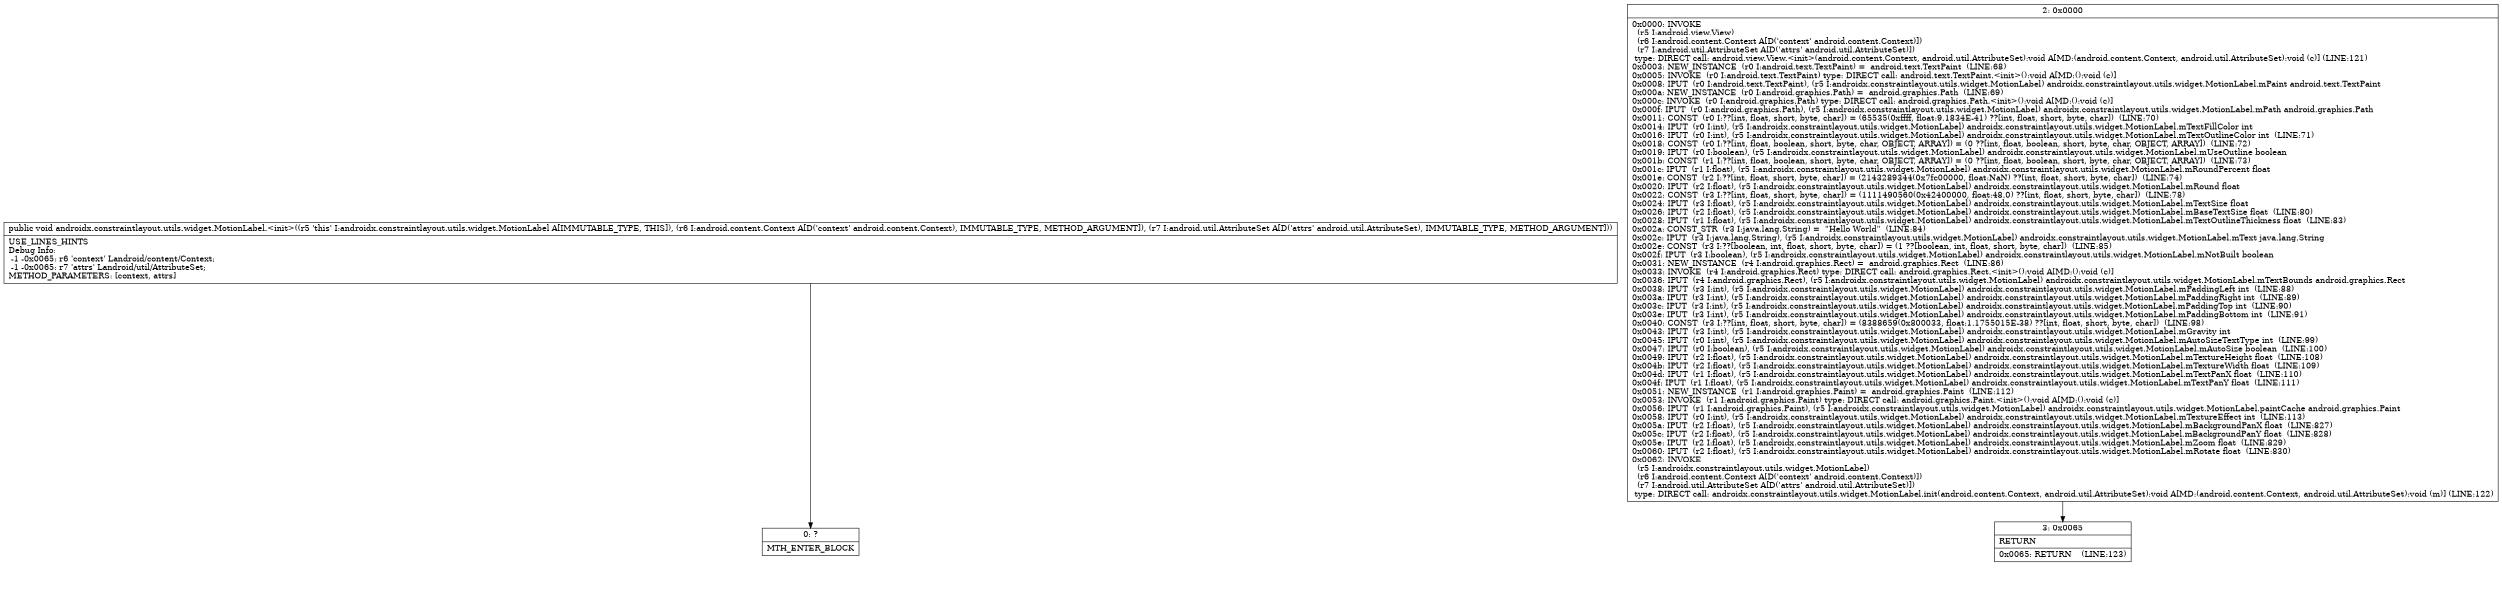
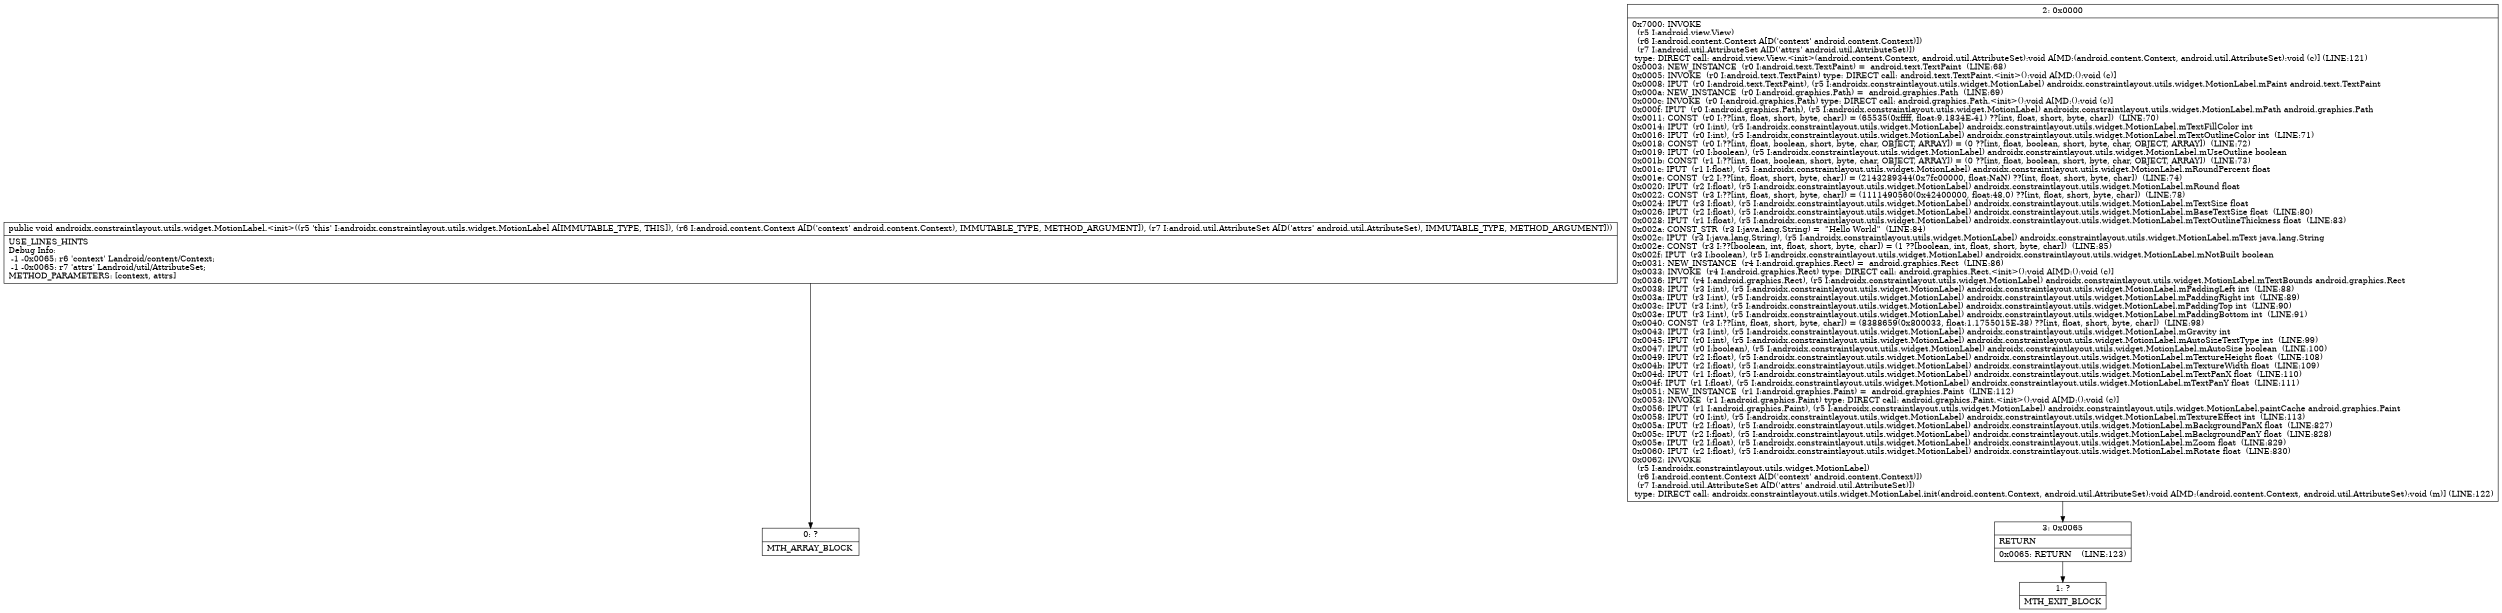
node "2: 0x0000": text "0x0000: INVOKE" -> "0x7000: INVOKE"
node "0: ?": text "MTH_ENTER_BLOCK" -> "MTH_ARRAY_BLOCK"
node "1: ?": added
